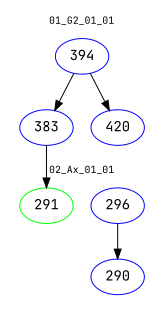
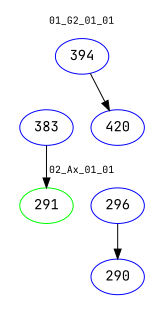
edge "394" -> "383": removed
